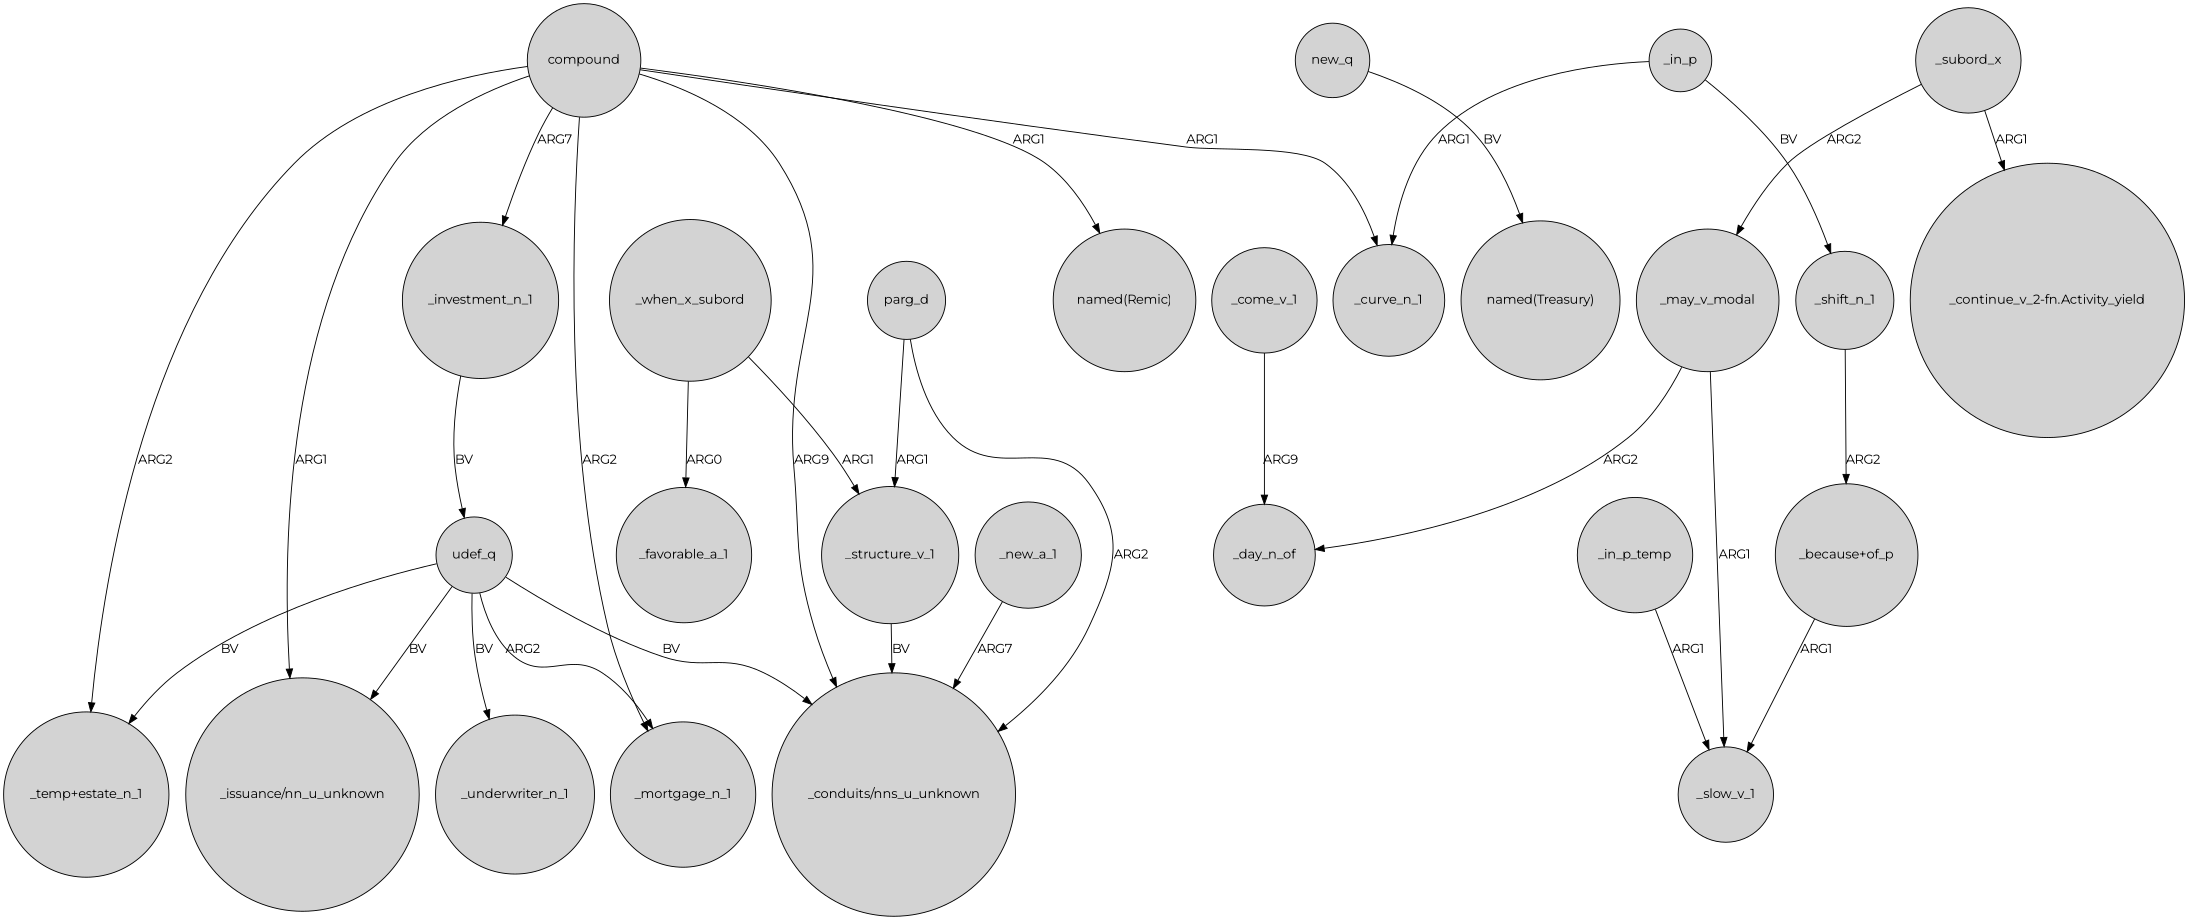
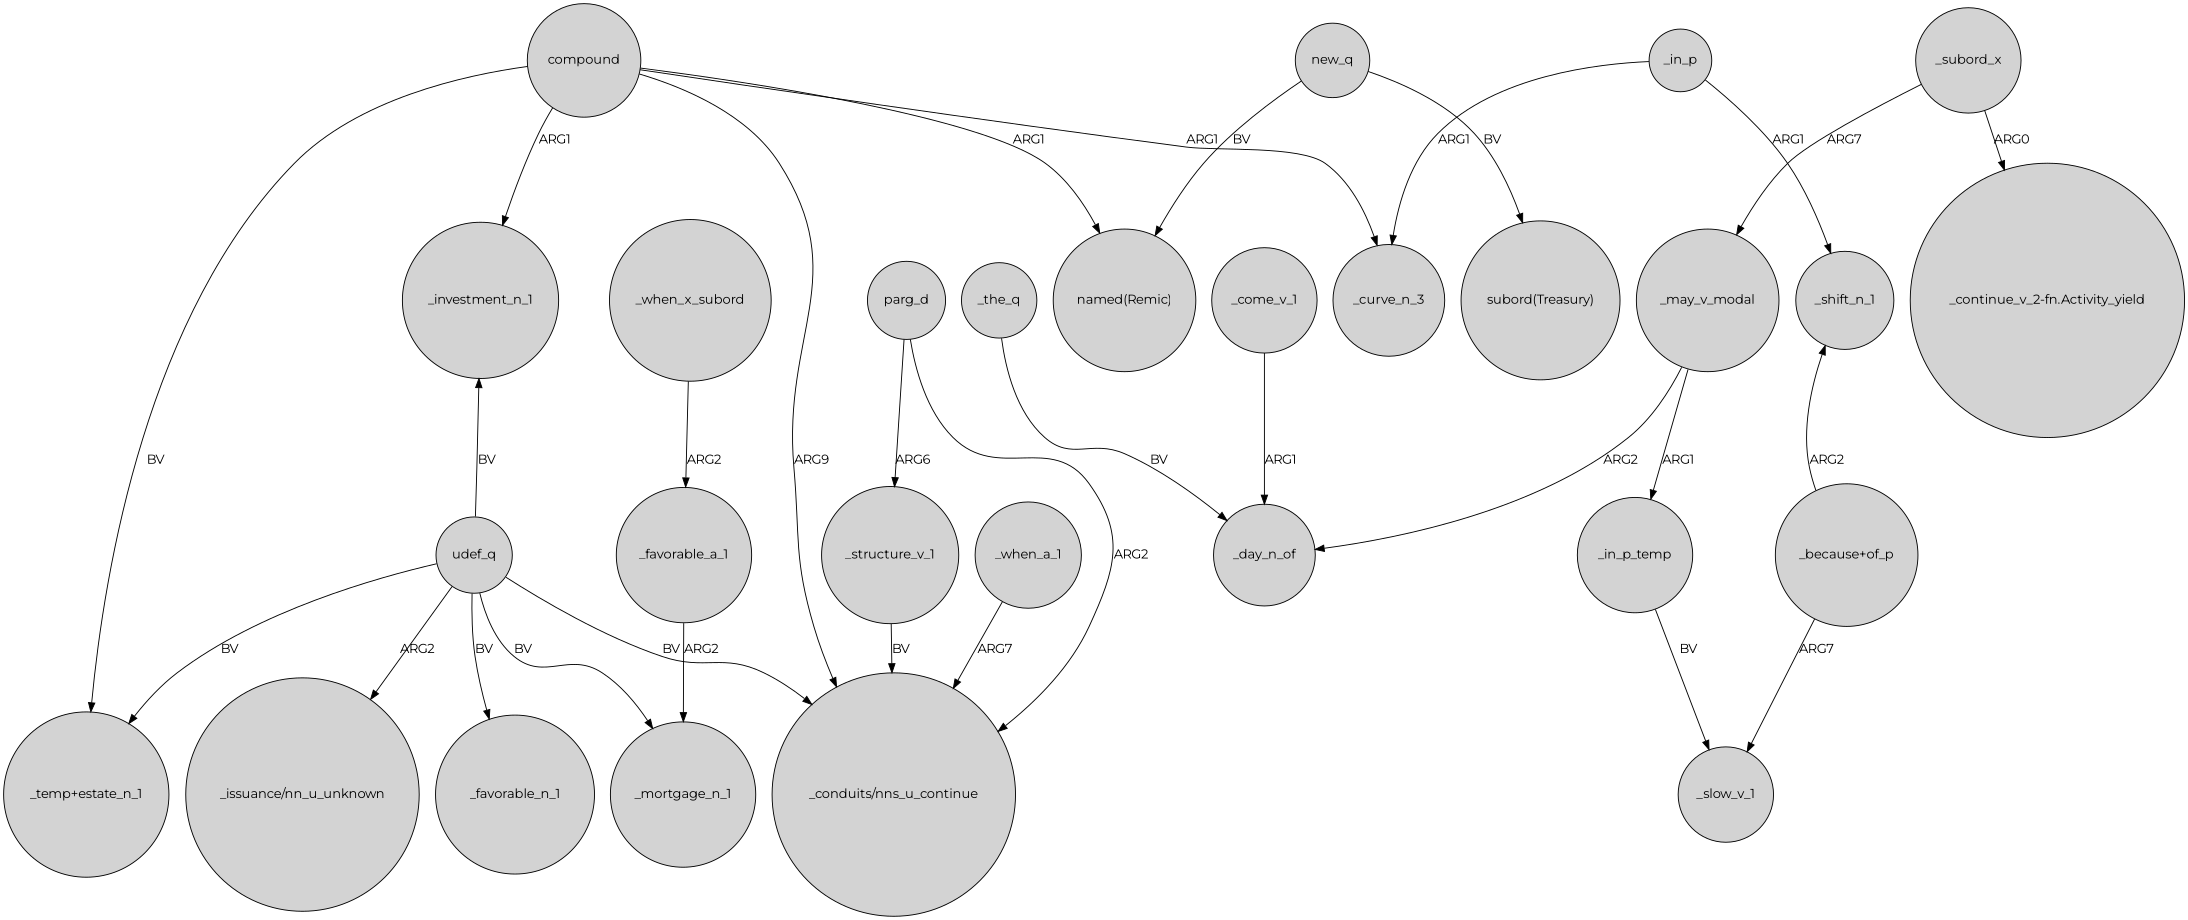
edge "compound" -> "_investment_n_1": label "ARG7" -> "ARG1"
edge "_in_p" -> "_shift_n_1": label "BV" -> "ARG1"
edge "_subord_x" -> "_may_v_modal": label "ARG2" -> "ARG7"
edge "_subord_x" -> "_continue_v_2-fn.Activity_yield": label "ARG1" -> "ARG0"
edge "new_q" -> "named(Remic)": added, label "BV"
node "_the_q": added
node "_curve_n_1": label "_curve_n_1" -> "_curve_n_3"
node "named(Treasury)": label "named(Treasury)" -> "subord(Treasury)"
edge "compound" -> "_issuance/nn_u_unknown": removed, label "ARG1"
edge "_shift_n_1" -> "_because+of_p": reversed
edge "_when_x_subord" -> "_structure_v_1": removed, label "ARG1"
edge "compound" -> "_mortgage_n_1": now "_favorable_a_1" -> "_mortgage_n_1"
edge "_investment_n_1" -> "udef_q": reversed
edge "compound" -> "_temp+estate_n_1": label "ARG2" -> "BV"
edge "_when_x_subord" -> "_favorable_a_1": label "ARG0" -> "ARG2"
edge "parg_d" -> "_structure_v_1": label "ARG1" -> "ARG6"
edge "_come_v_1" -> "_day_n_of": label "ARG9" -> "ARG1"
node "_new_a_1": label "_new_a_1" -> "_when_a_1"
edge "_may_v_modal" -> "_slow_v_1": now "_may_v_modal" -> "_in_p_temp"
edge "udef_q" -> "_issuance/nn_u_unknown": label "BV" -> "ARG2"
edge "udef_q" -> "_mortgage_n_1": label "ARG2" -> "BV"
edge "_in_p_temp" -> "_slow_v_1": label "ARG1" -> "BV"
edge "_because+of_p" -> "_slow_v_1": label "ARG1" -> "ARG7"
node "_underwriter_n_1": label "_underwriter_n_1" -> "_favorable_n_1"
node "_conduits/nns_u_unknown": label "_conduits/nns_u_unknown" -> "_conduits/nns_u_continue"
